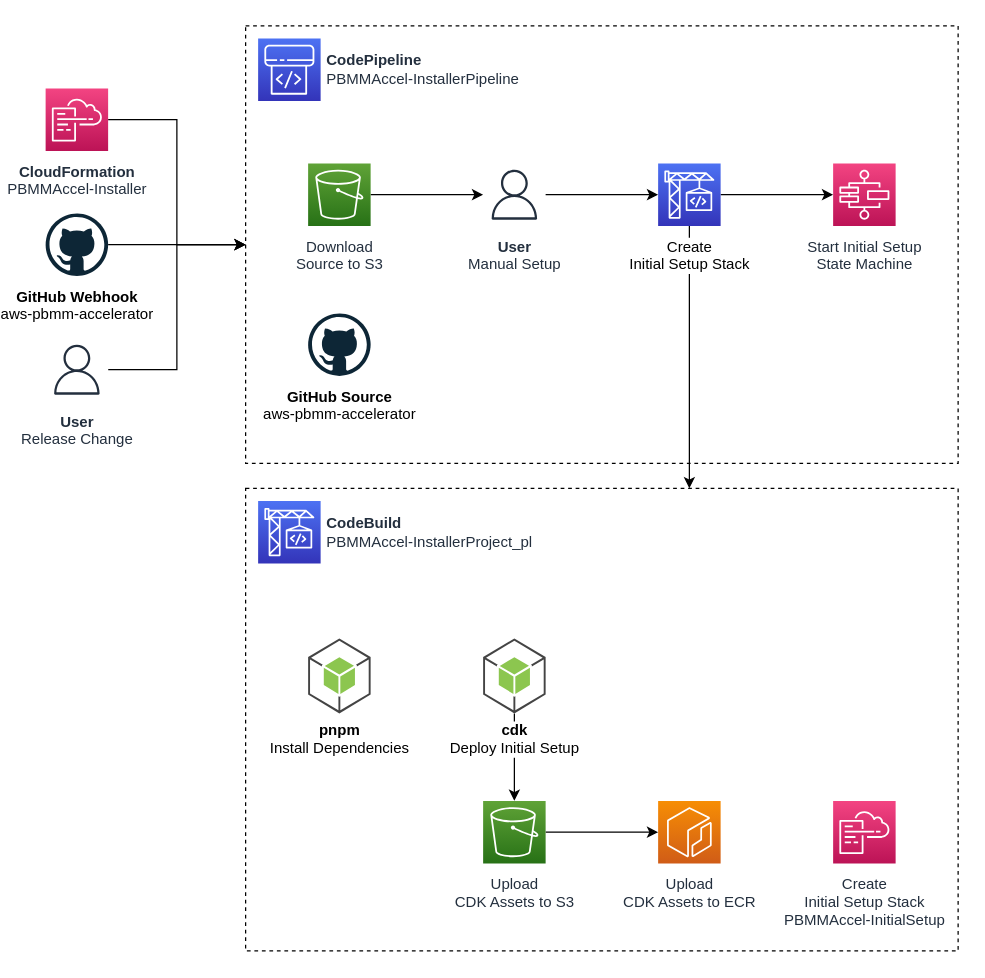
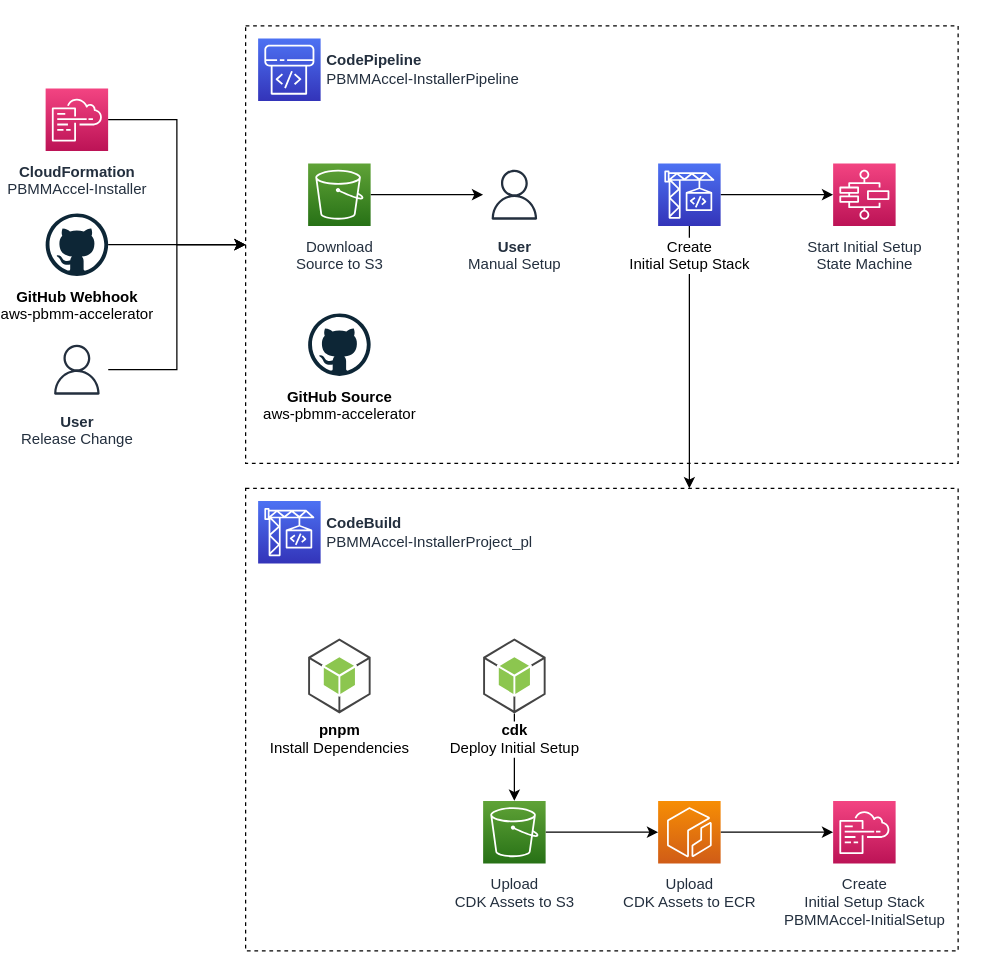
edge "User Manual Setup" -> "Create Initial Setup Stack": removed
edge "Upload CDK Assets to ECR" -> "Create Initial Setup Stack PBMMAccel-InitialSetup": added
